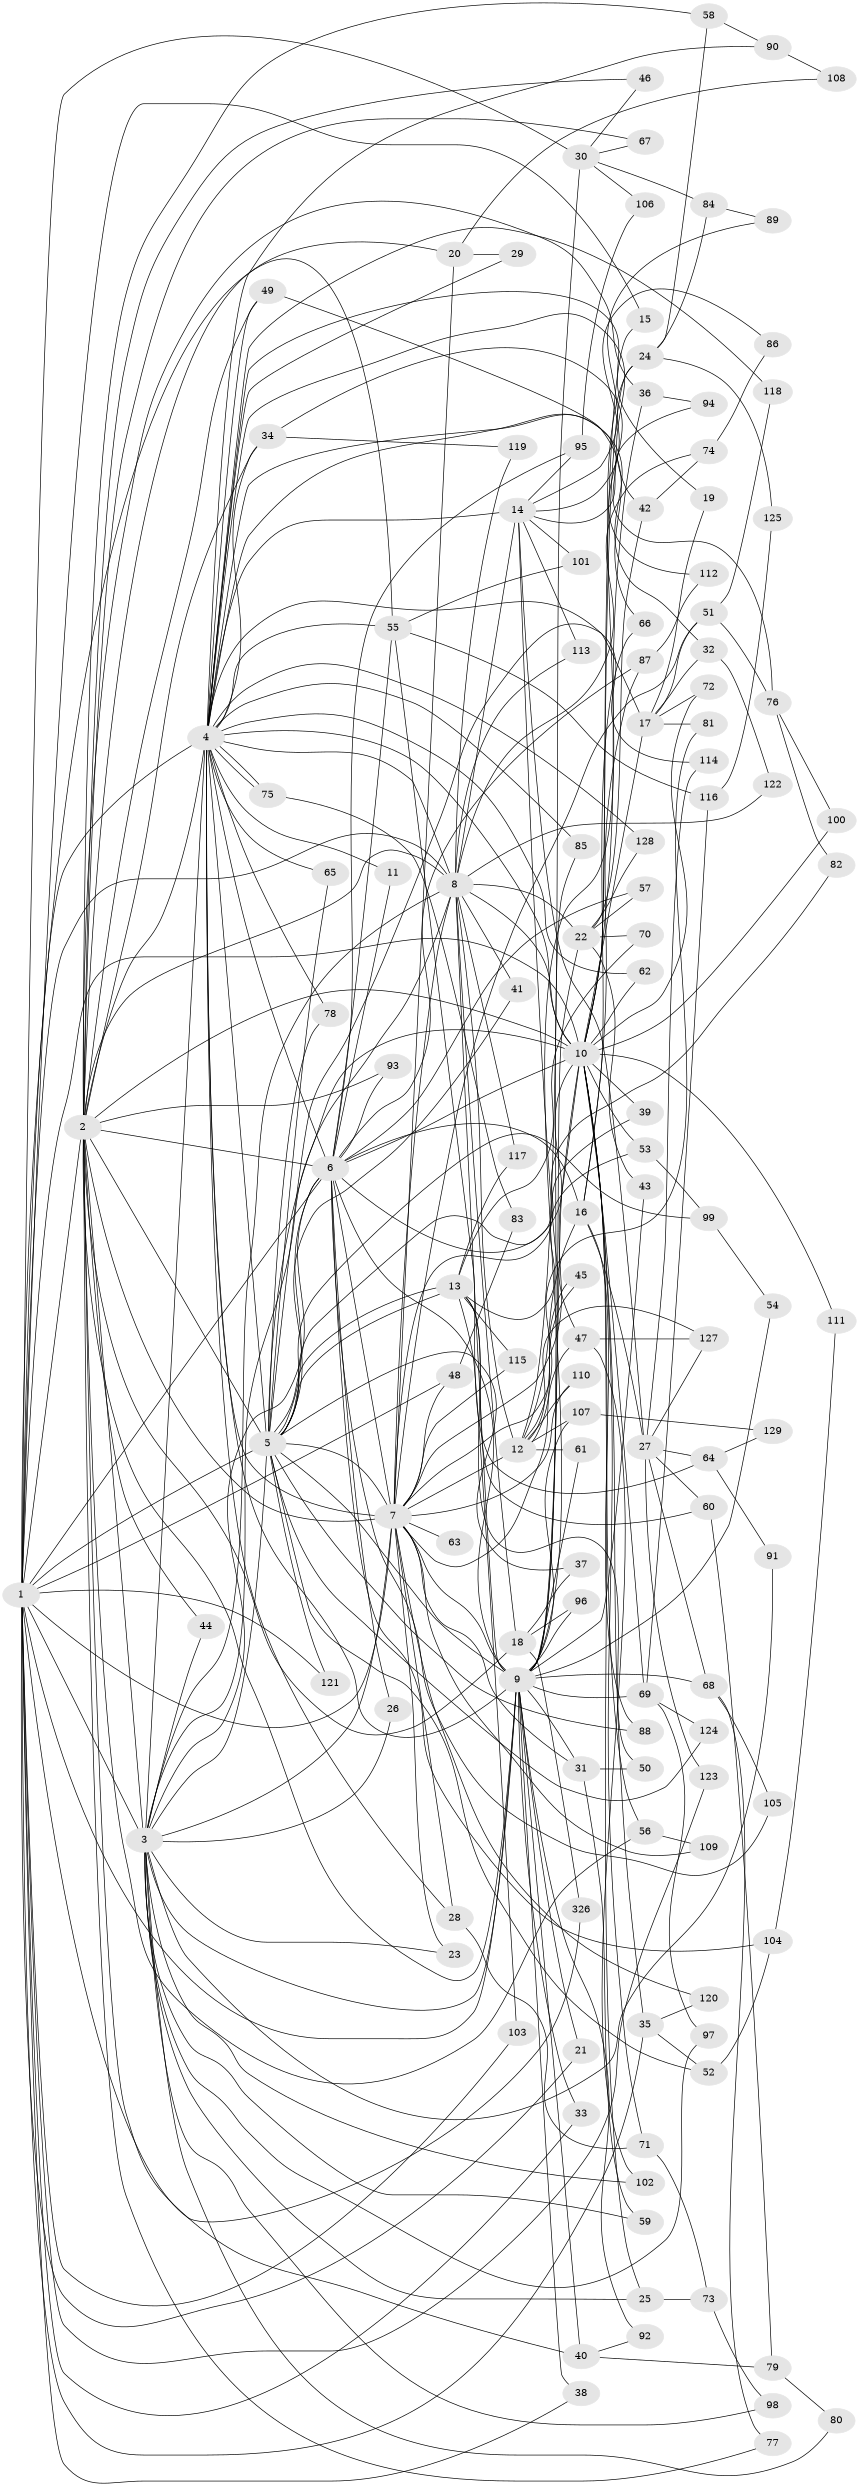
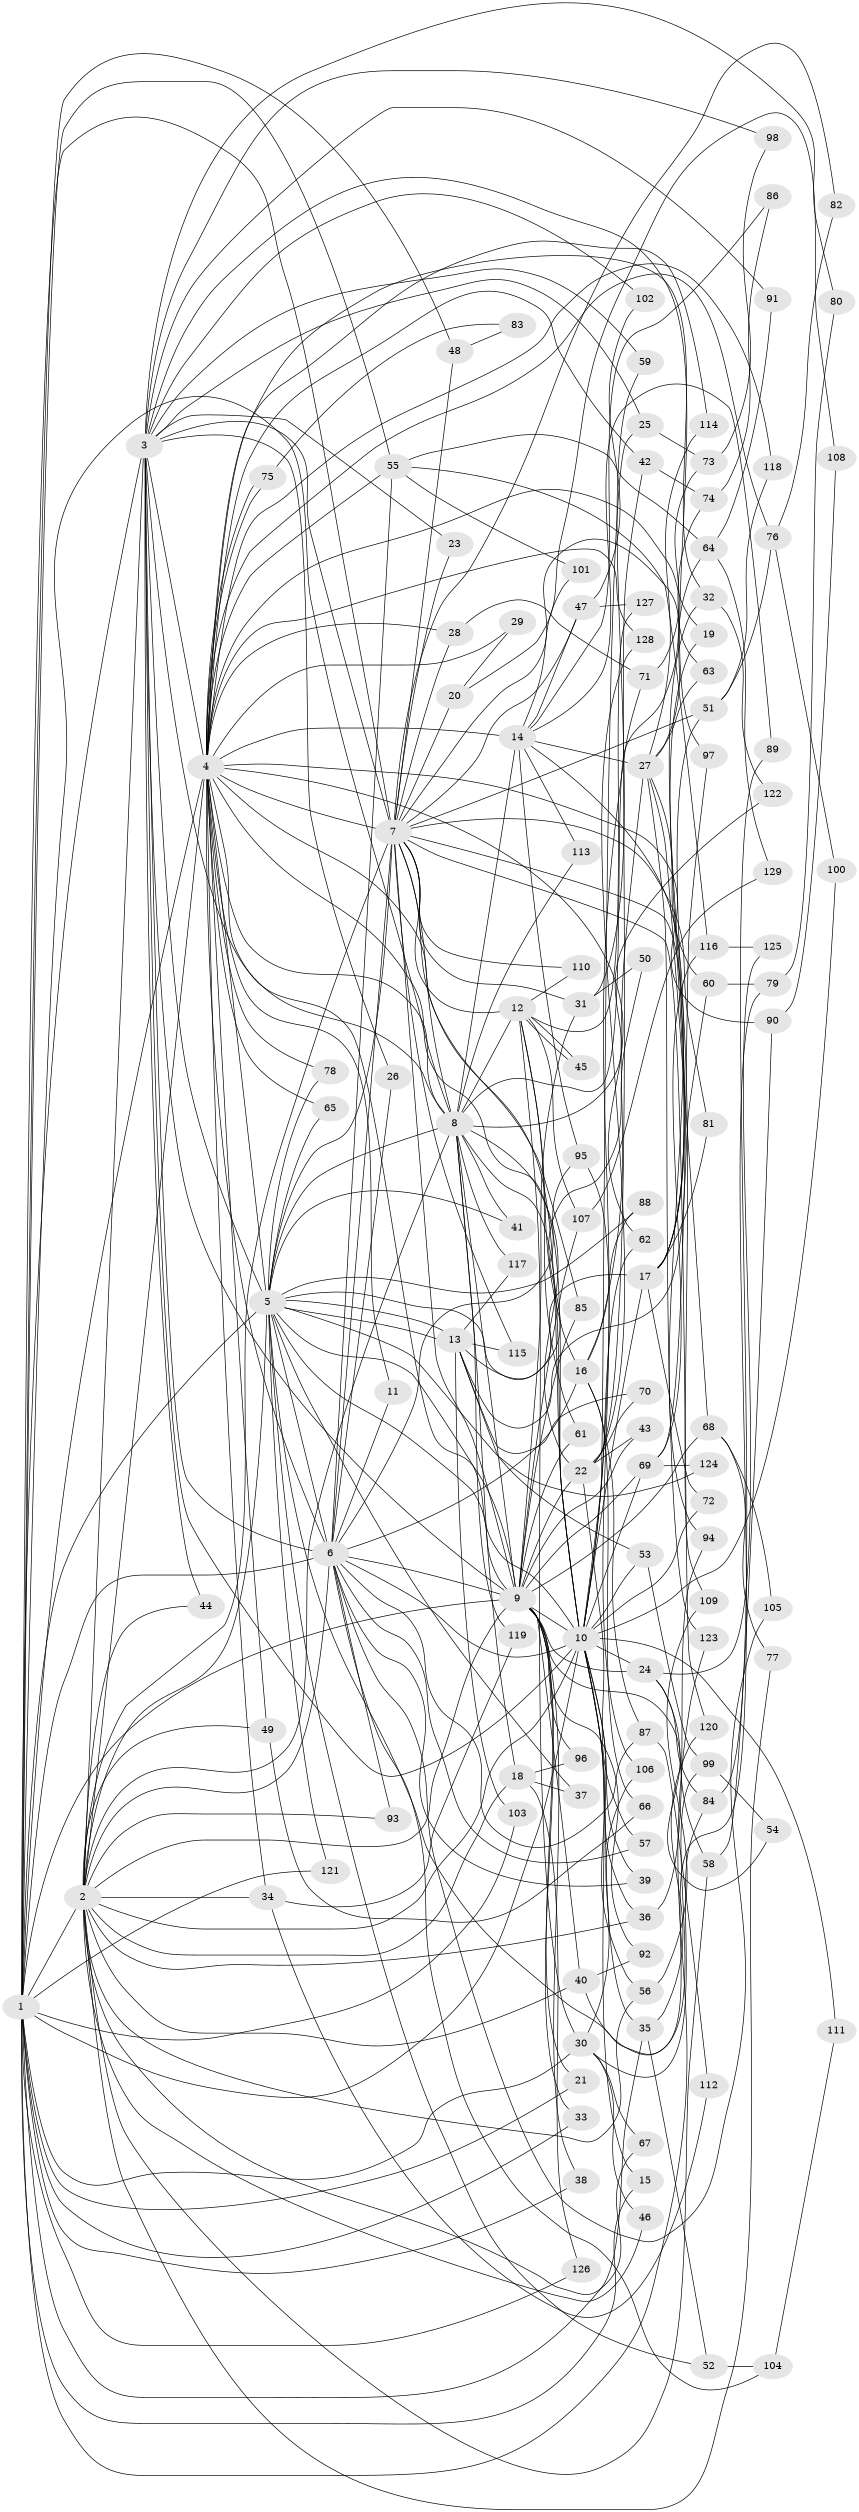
edge "20" -- "2": removed
edge "127" -- "27": now "63" -- "27"
node "326": label "326" -> "126"
